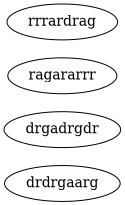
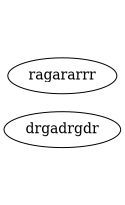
node "rrrardrag": removed
node "drdrgaarg": removed
